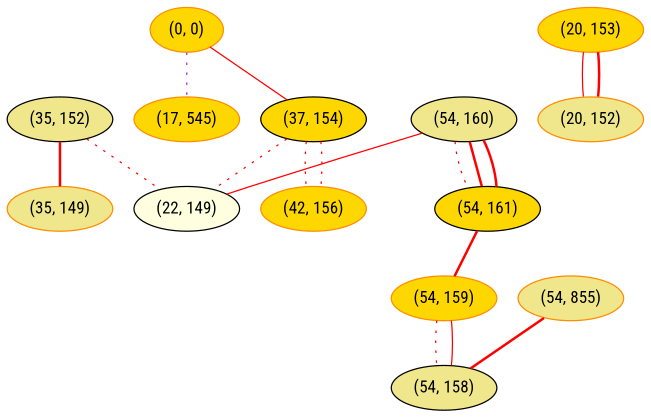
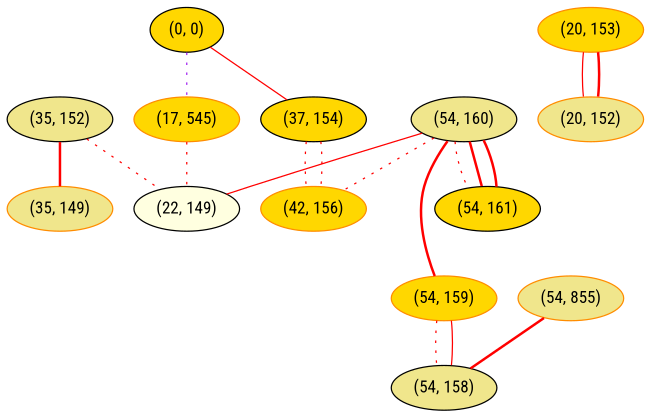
node "(0, 0)": color darkorange -> black
edge "(37, 154)" -- "(22, 149)": now "(17, 545)" -- "(22, 149)"
edge "(54, 160)" -- "(42, 156)": added
edge "(54, 161)" -- "(54, 159)": now "(54, 160)" -- "(54, 159)"
